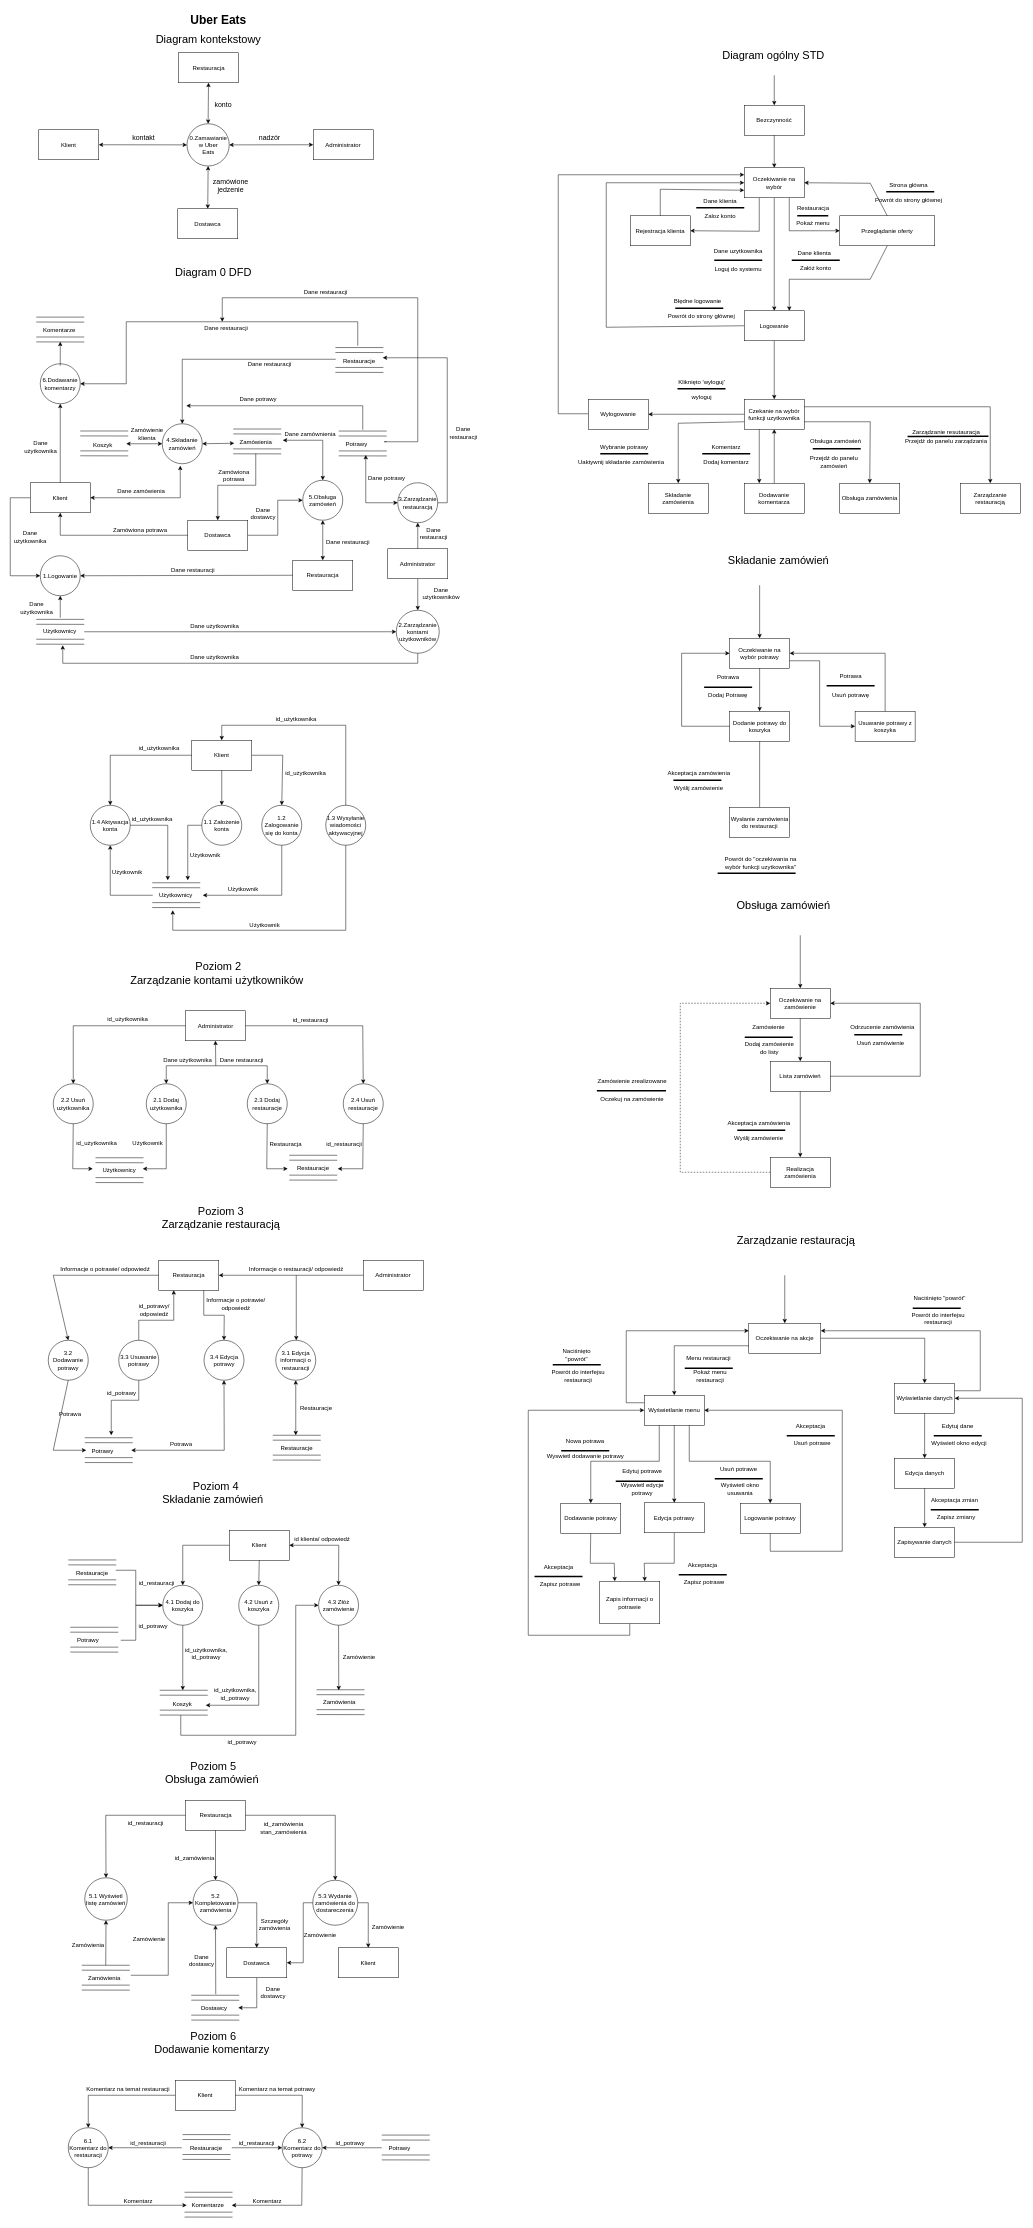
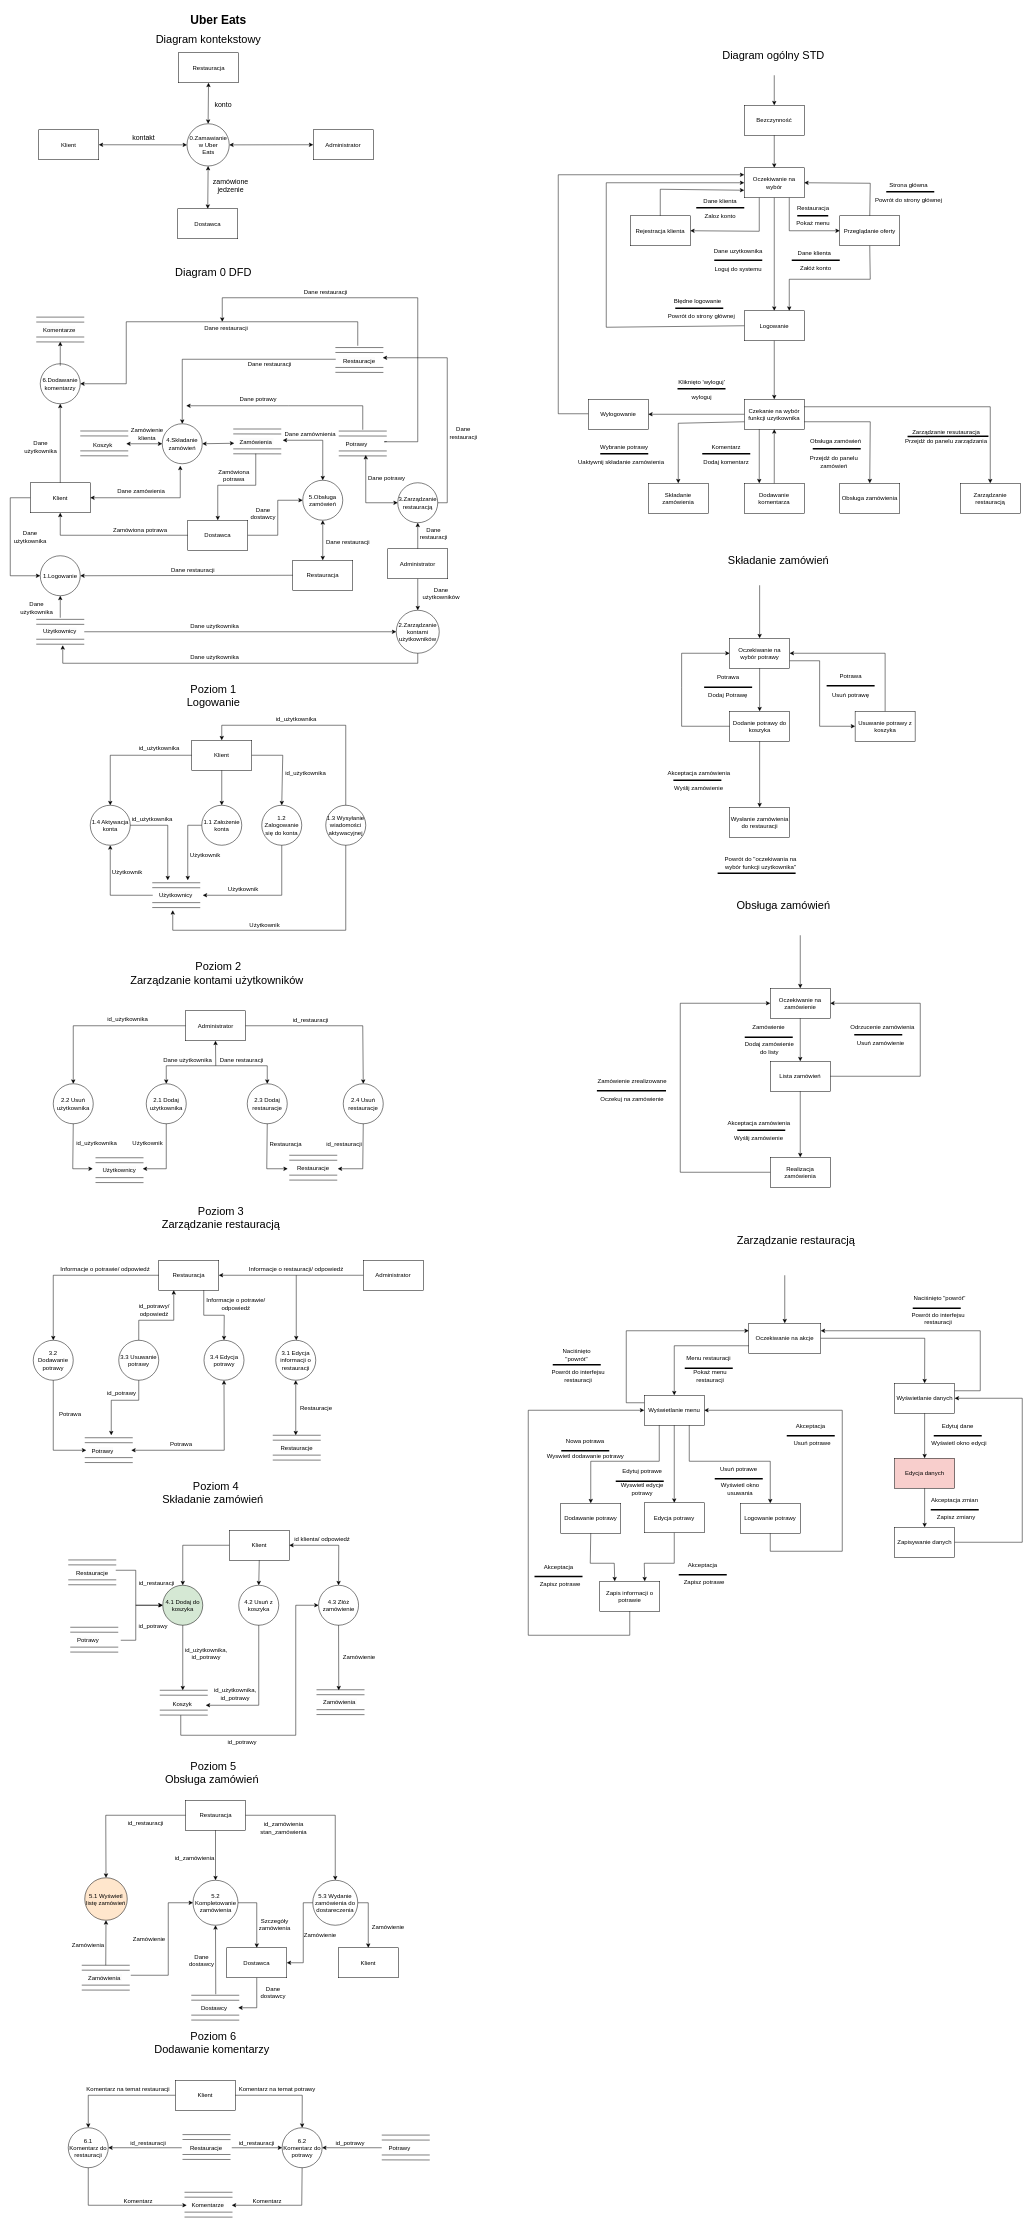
node "nadzór": removed
node "Przeglądanie oferty": size 95x30 -> 60x30
node "Poziom 1 Logowanie": added
edge "Dodanie potrawy do koszyka" -- "Wysłanie zamówienia do restauracji": arrowhead none -> classic
edge "Realizacja zamówienia" -> "Oczekiwanie na zamówienie": style dashed -> solid
node "3.2 Dodawanie potrawy": moved (68, 1360) -> (53, 1360)
node "Edycja danych": fillcolor #ffffff -> #f8cecc
node "Zapis informacji o potrawie": size 60x43 -> 60x30
node "4.1 Dodaj do koszyka": fillcolor #ffffff -> #d5e8d4
node "5.1 Wyświetl listę zamówień": fillcolor #ffffff -> #ffe6cc
